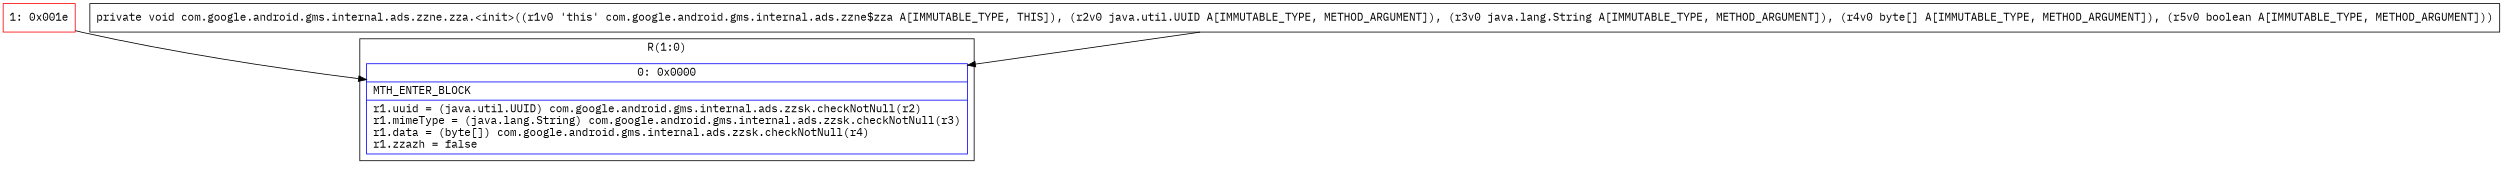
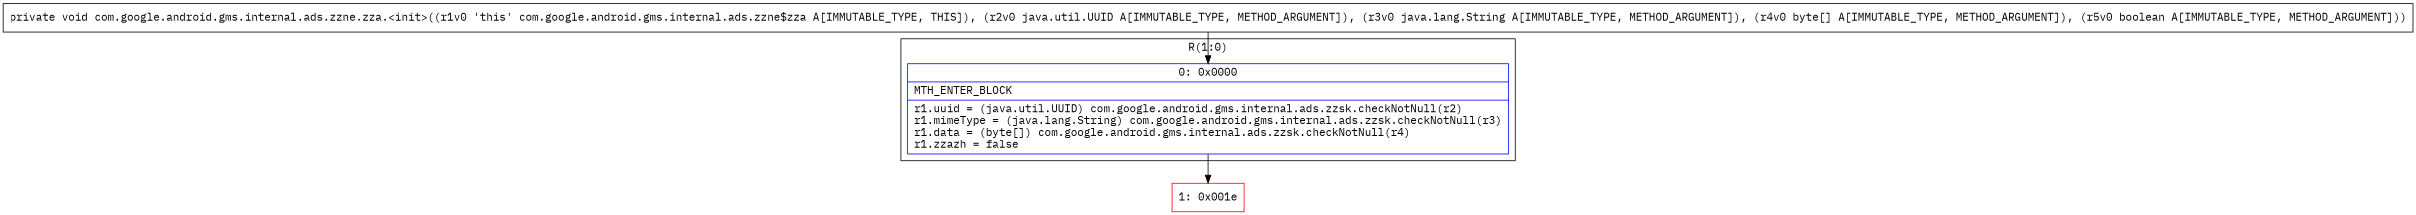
edge "1: 0x001e" -> "0: 0x0000": reversed
